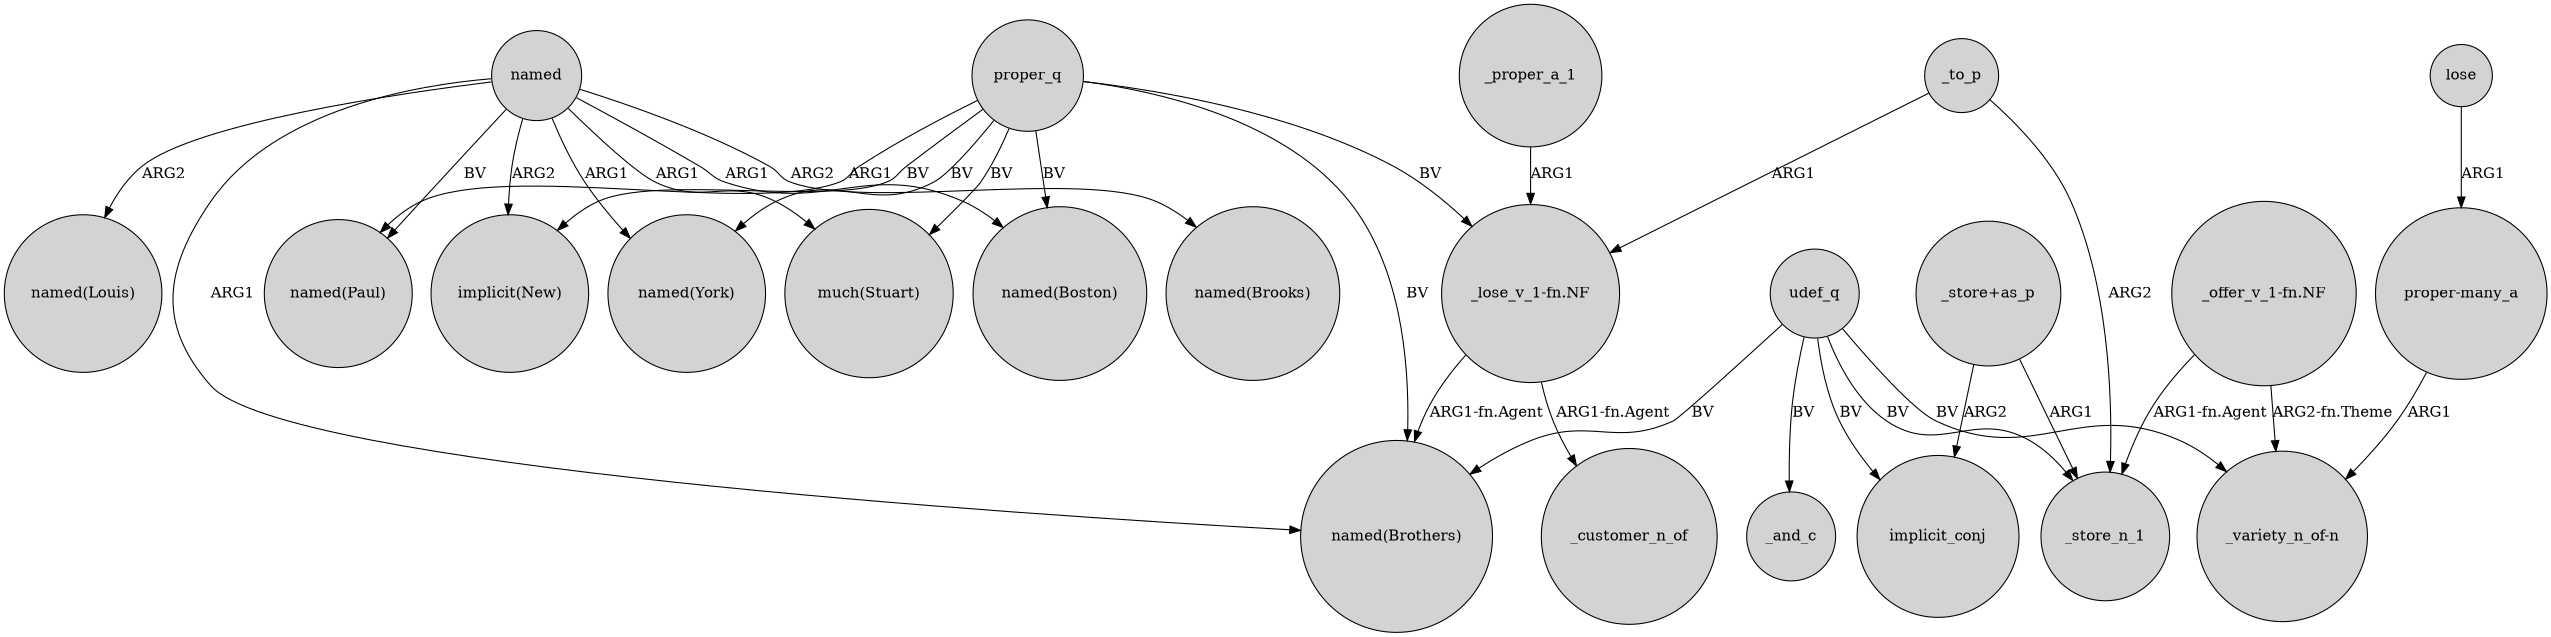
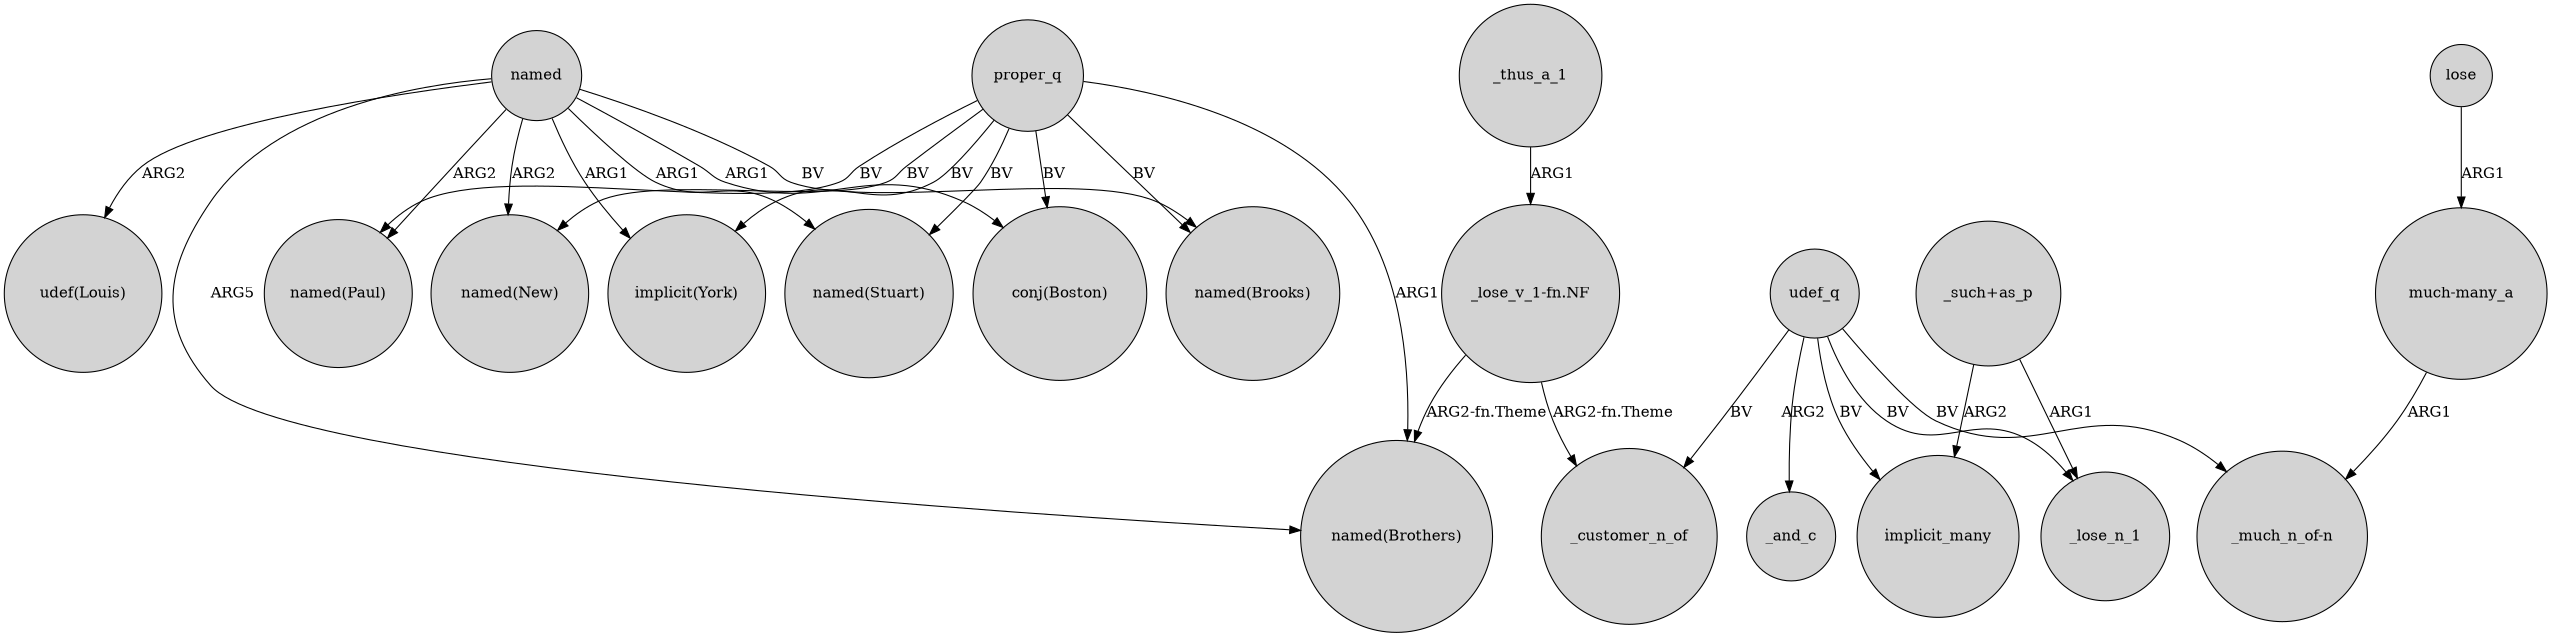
node "_proper_a_1": label "_proper_a_1" -> "_thus_a_1"
node "_to_p": removed
edge "proper_q" -> "_lose_v_1-fn.NF": now "proper_q" -> "named(Brooks)"
edge "named" -> "named(Paul)": label "BV" -> "ARG2"
edge "named" -> "named(Brooks)": label "ARG2" -> "BV"
edge "proper_q" -> "named(Paul)": label "ARG1" -> "BV"
node "named(Louis)": label "named(Louis)" -> "udef(Louis)"
edge "named" -> "named(Brothers)": label "ARG1" -> "ARG5"
node "implicit(New)": label "implicit(New)" -> "named(New)"
node "named(York)": label "named(York)" -> "implicit(York)"
node "much(Stuart)": label "much(Stuart)" -> "named(Stuart)"
node "named(Boston)": label "named(Boston)" -> "conj(Boston)"
edge "proper_q" -> "named(Brothers)": label "BV" -> "ARG1"
node "_store+as_p": label "_store+as_p" -> "_such+as_p"
node "_offer_v_1-fn.NF": removed
node "proper-many_a": label "proper-many_a" -> "much-many_a"
edge "_lose_v_1-fn.NF" -> "named(Brothers)": label "ARG1-fn.Agent" -> "ARG2-fn.Theme"
edge "_lose_v_1-fn.NF" -> "_customer_n_of": label "ARG1-fn.Agent" -> "ARG2-fn.Theme"
edge "udef_q" -> "_and_c": label "BV" -> "ARG2"
edge "udef_q" -> "named(Brothers)": now "udef_q" -> "_customer_n_of"
node "implicit_conj": label "implicit_conj" -> "implicit_many"
node "_store_n_1": label "_store_n_1" -> "_lose_n_1"
node "_variety_n_of-n": label "_variety_n_of-n" -> "_much_n_of-n"
